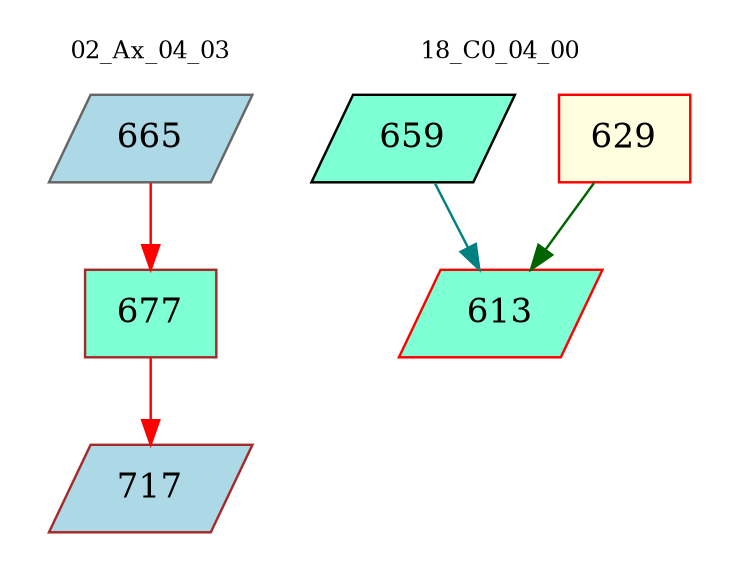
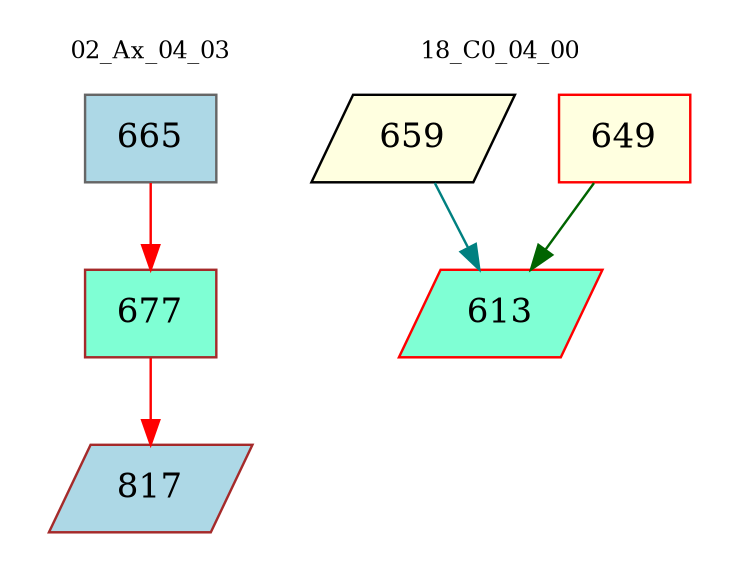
node "665": shape parallelogram -> box
node "659": fillcolor aquamarine -> lightyellow
node "629": label "629" -> "649"
node "717": label "717" -> "817"
